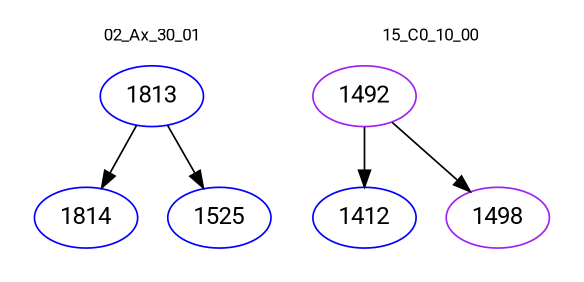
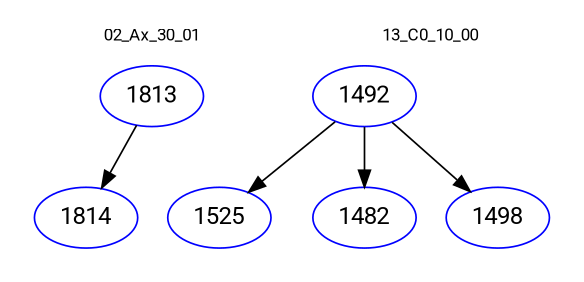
cluster "15_C0_10_00": label "15_C0_10_00" -> "13_C0_10_00"
node "1492": color purple -> blue
edge "1813" -> "1525": now "1492" -> "1525"
node "1412": label "1412" -> "1482"
node "1498": color purple -> blue
